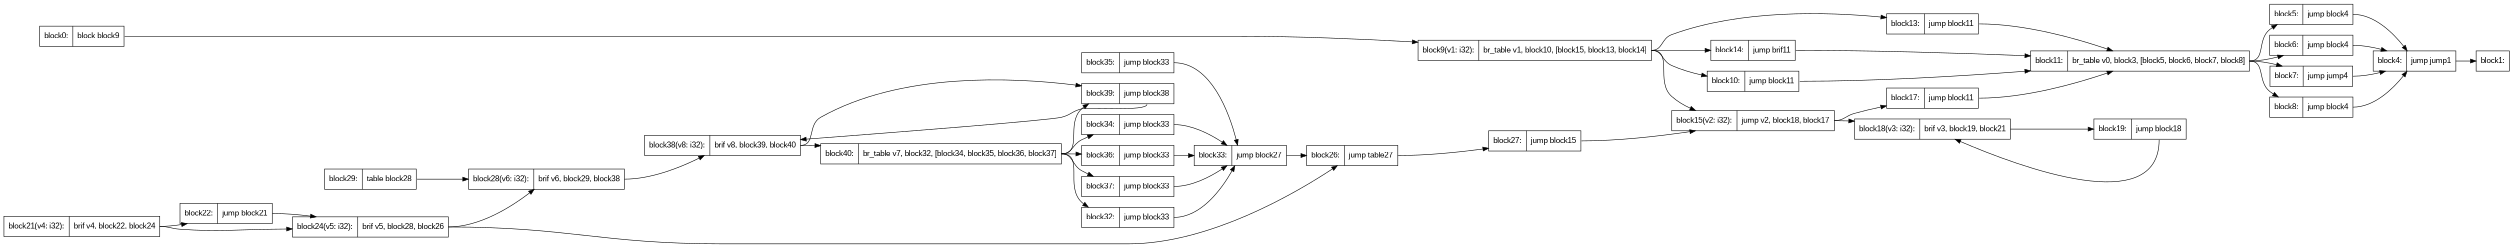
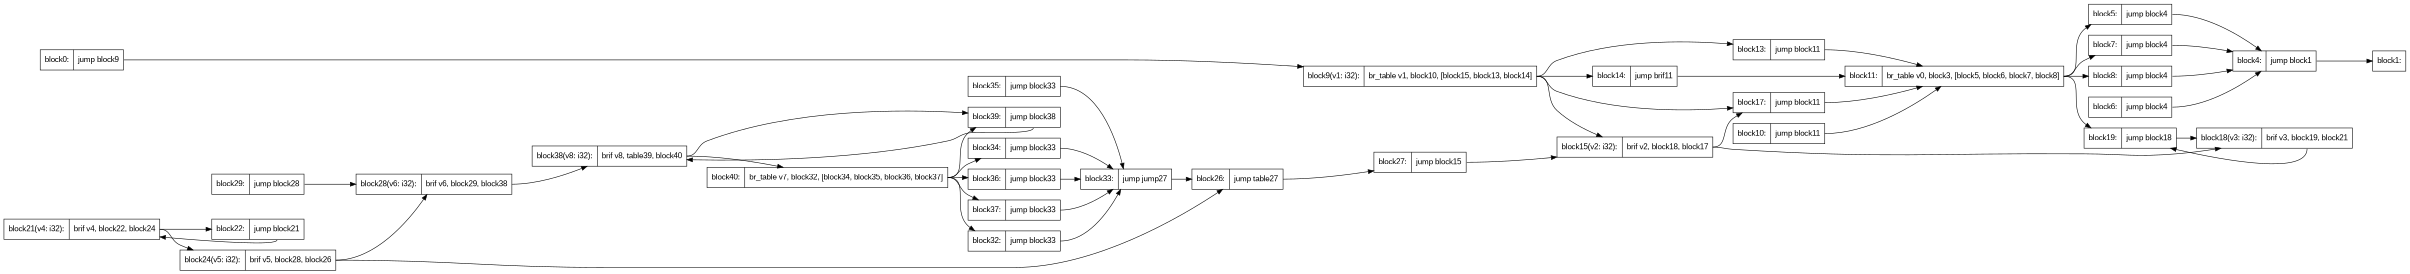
node "block0:": text "block block9" -> "jump block9"
edge "block11:" -> "block6:": now "block11:" -> "block19:"
node "block4:": text "jump jump1" -> "jump block1"
edge "block9(v1: i32):" -> "block10:": now "block9(v1: i32):" -> "block17:"
node "block7:": text "jump jump4" -> "jump block4"
node "block15(v2: i32):": text "jump v2, block18, block17" -> "brif v2, block18, block17"
node "block38(v8: i32):": text "brif v8, block39, block40" -> "brif v8, table39, block40"
node "block33:": text "jump block27" -> "jump jump27"
node "block29:": text "table block28" -> "jump block28"
edge "block22:" -> "block24(v5: i32):": now "block22:" -> "block21(v4: i32):"
